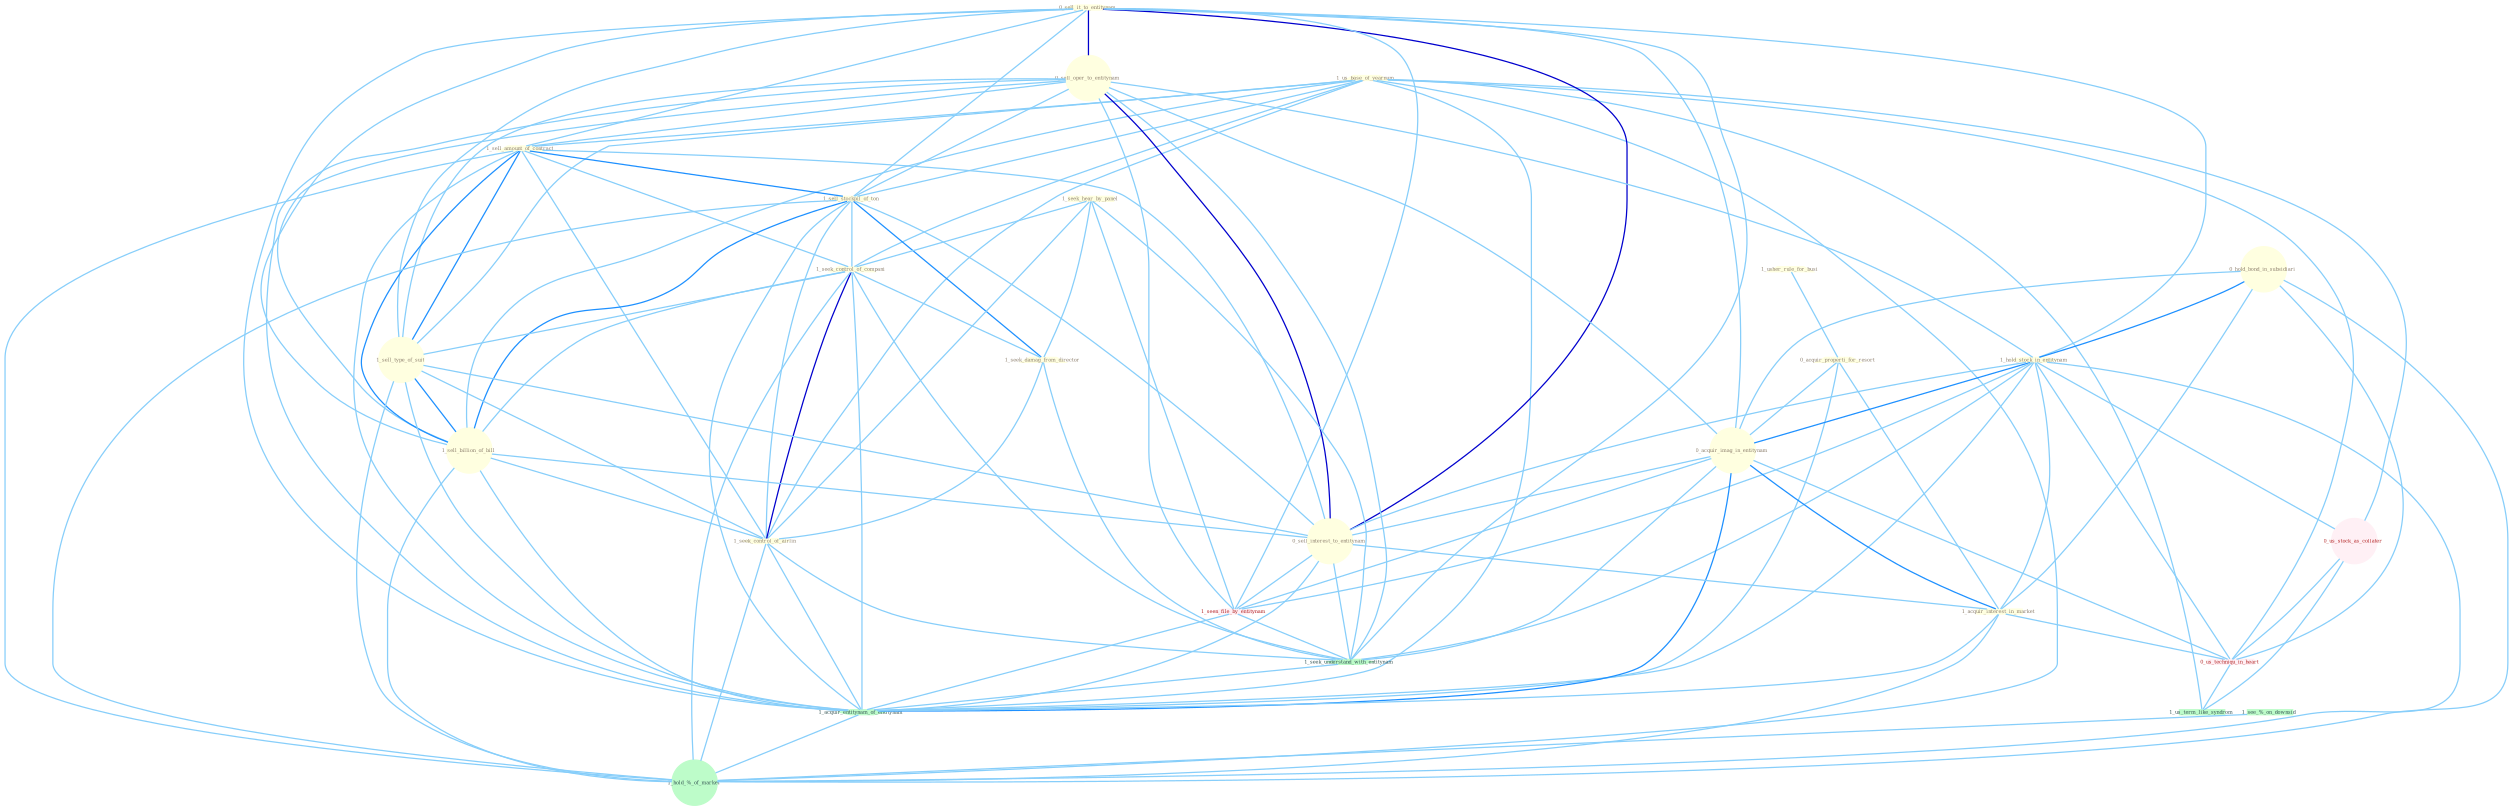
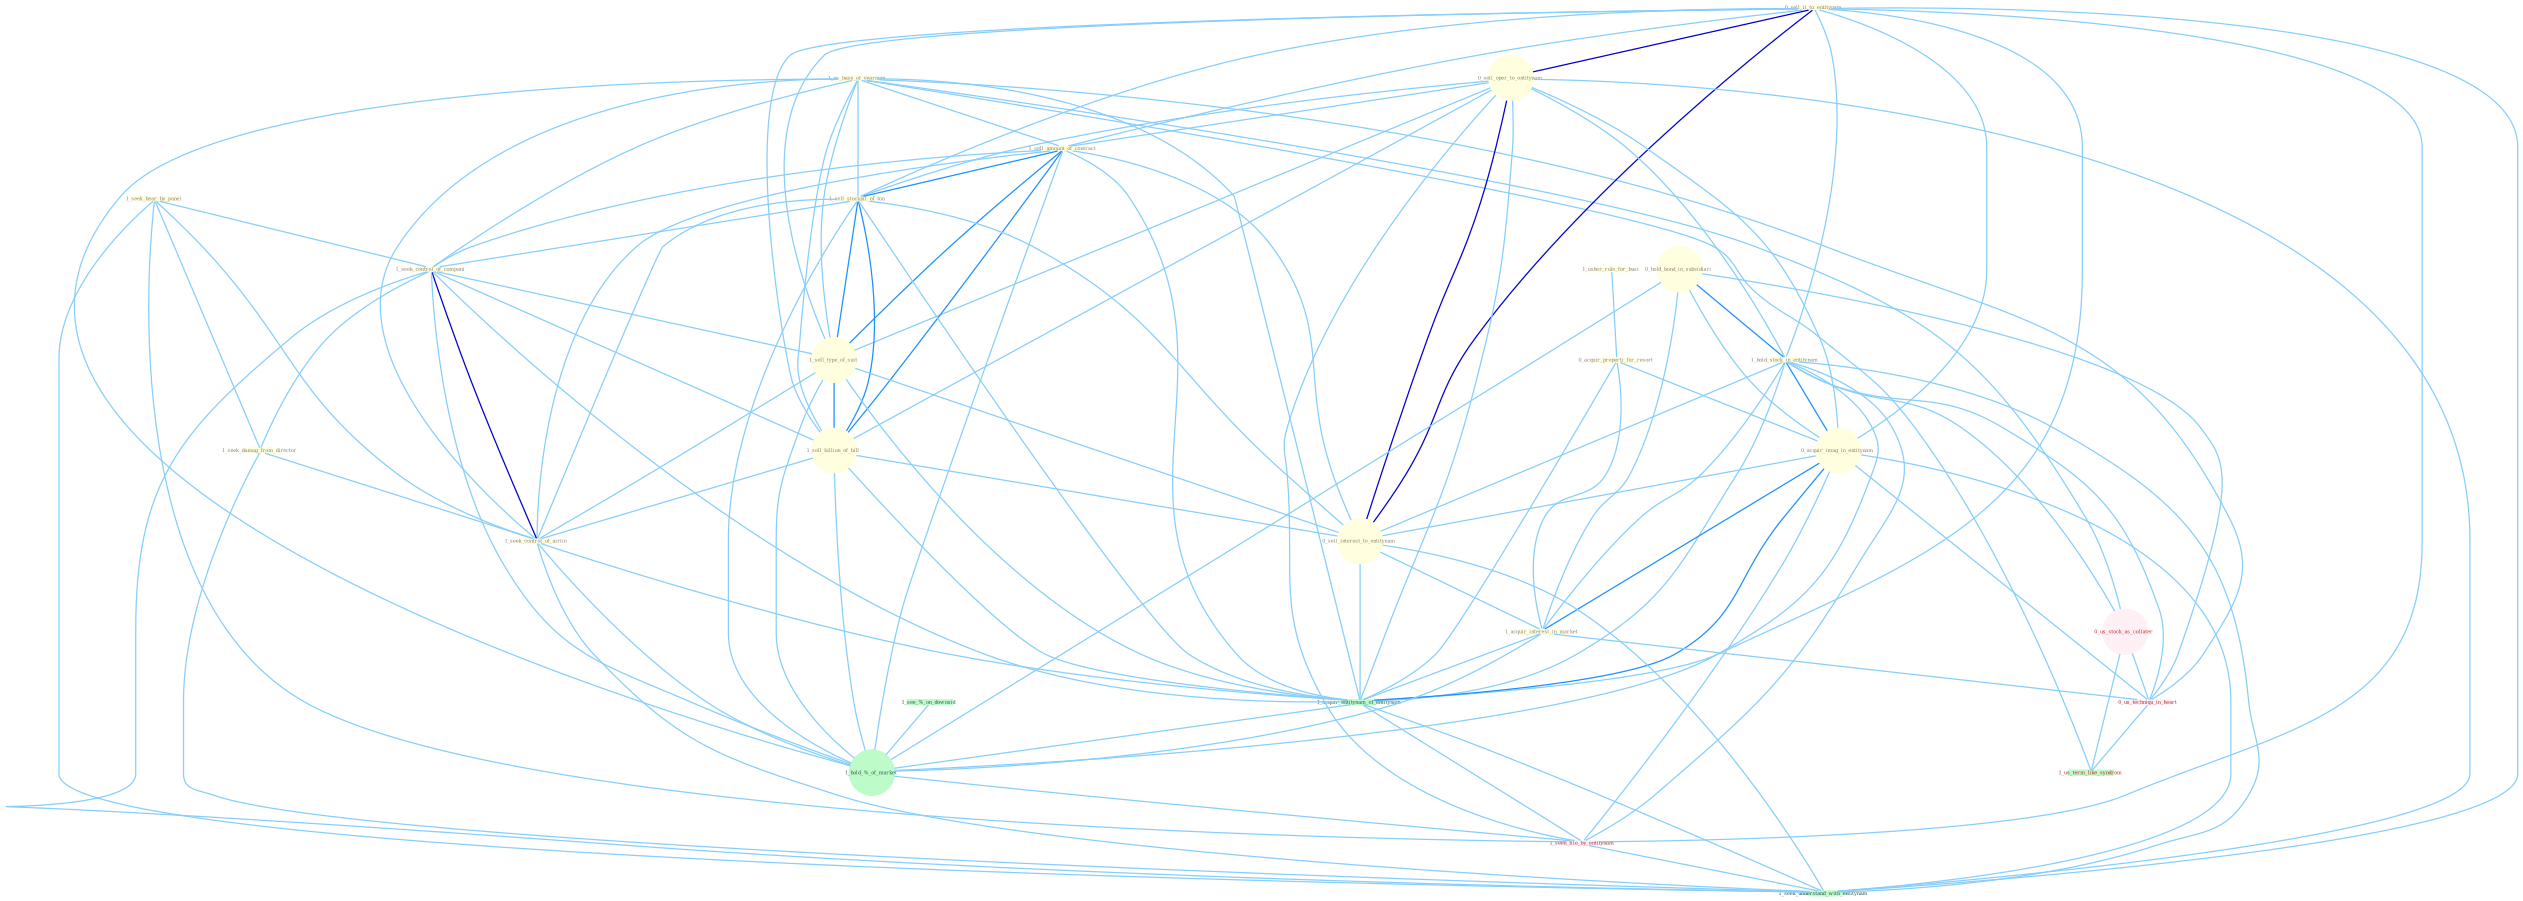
edge "1_sell_stockpil_of_ton" -- "1_seek_damag_from_director": now "1_sell_stockpil_of_ton" -- "1_sell_type_of_suit"
edge "0_sell_interest_to_entitynam" -- "1_seen_file_by_entitynam": now "1_hold_%_of_market" -- "1_seen_file_by_entitynam"
node "1_us_term_like_syndrom": fontcolor #2f4f4f -> #b22222
